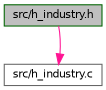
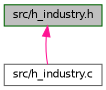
edge "src/h_industry.h" -> "src/h_industry.c": reversed
